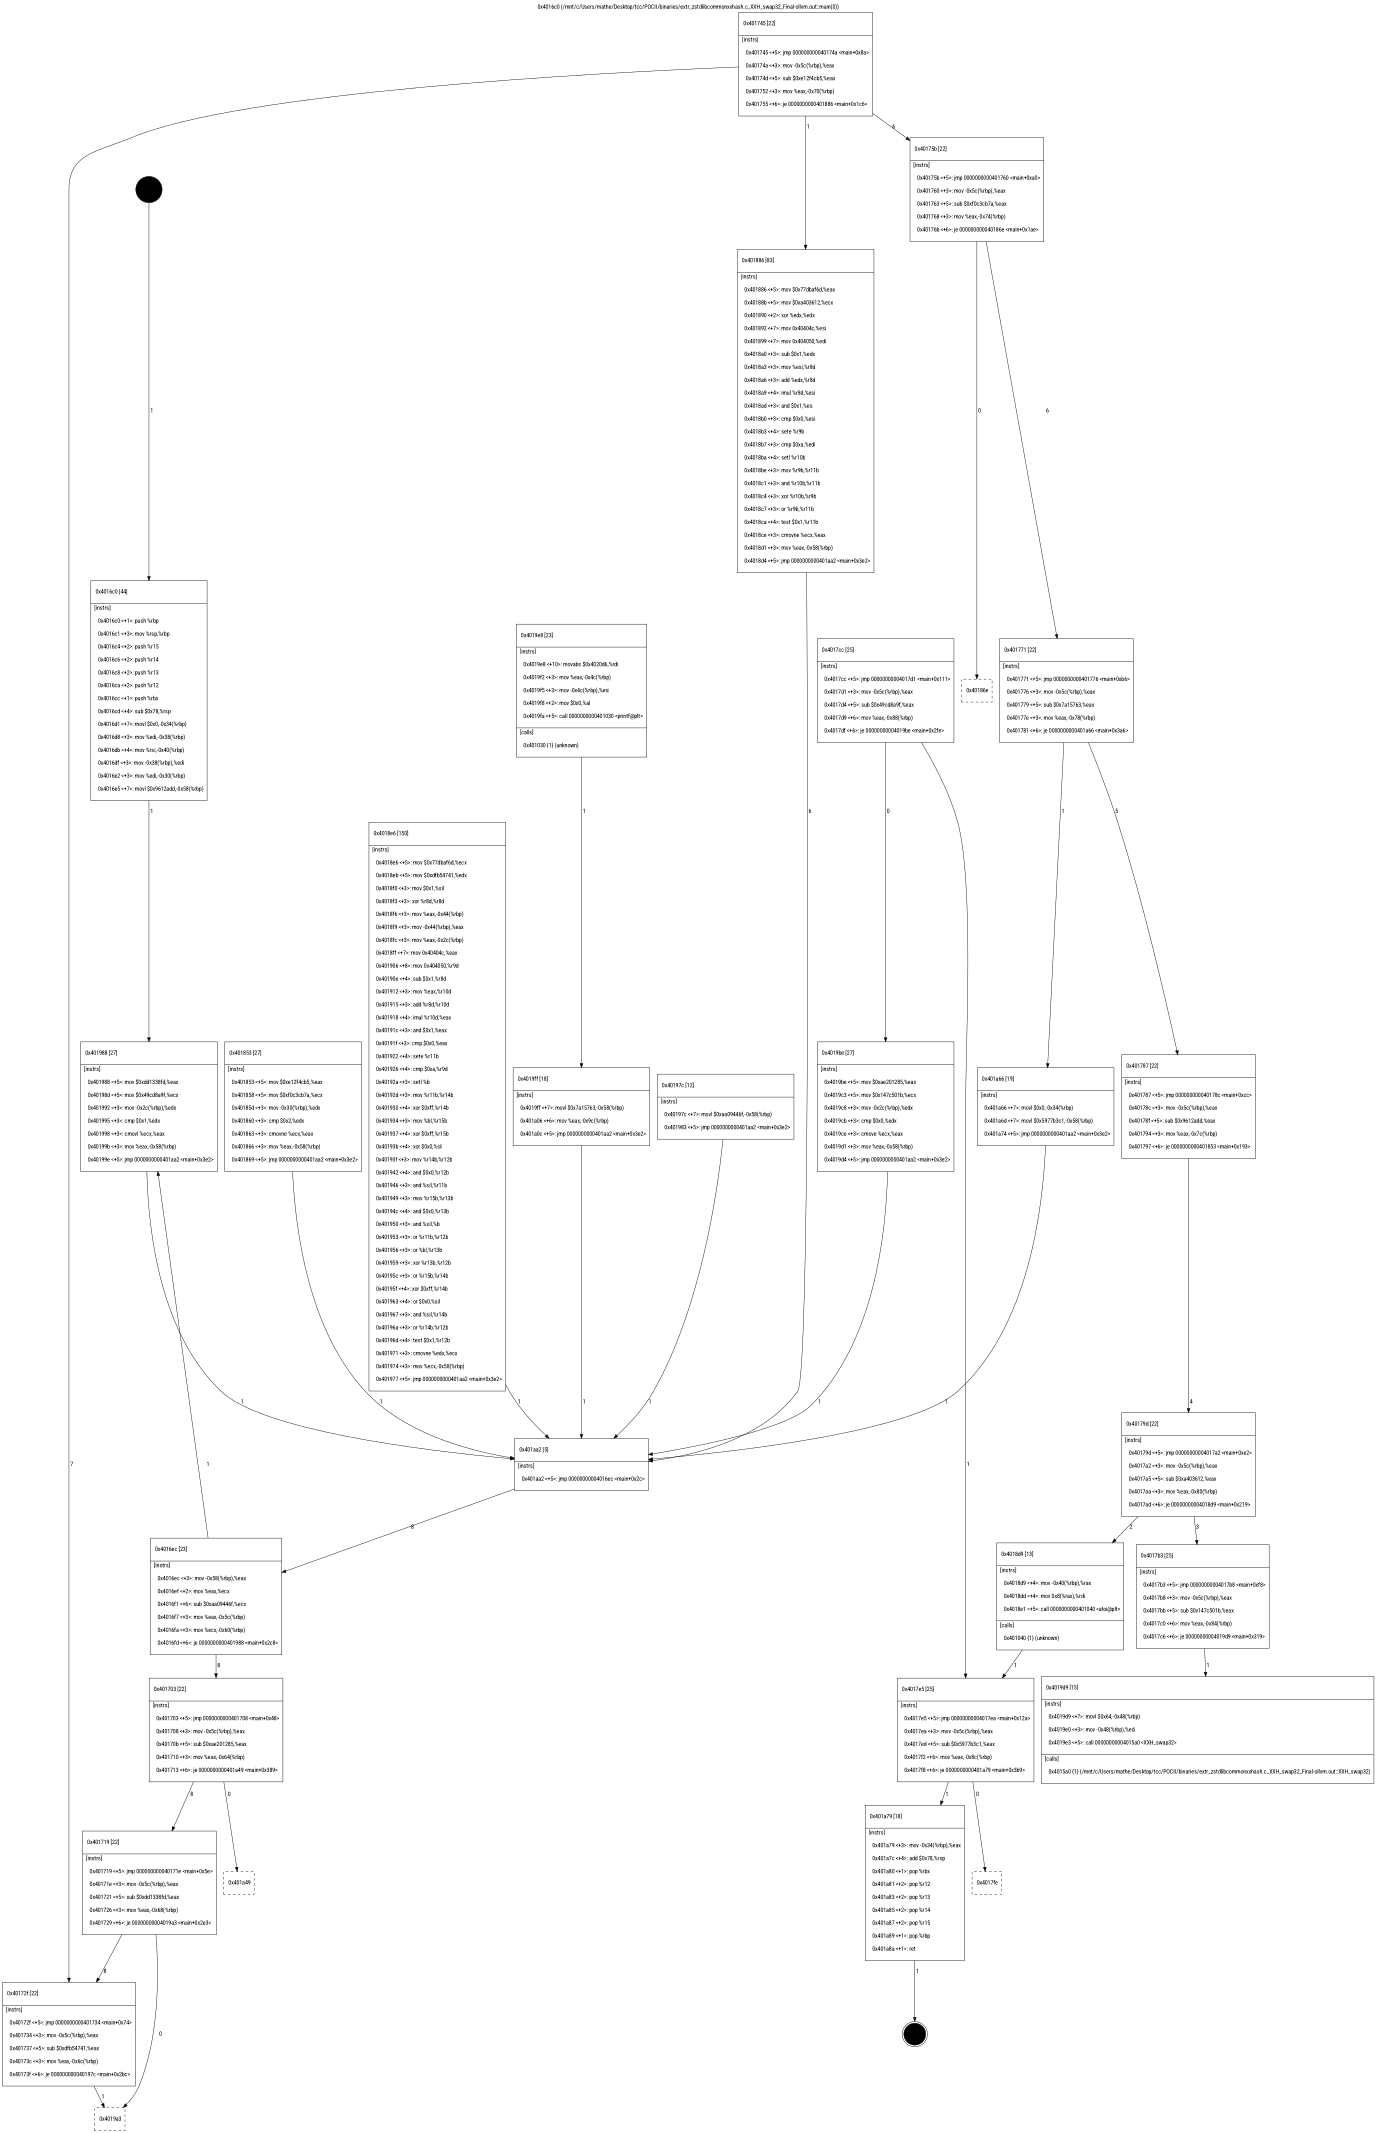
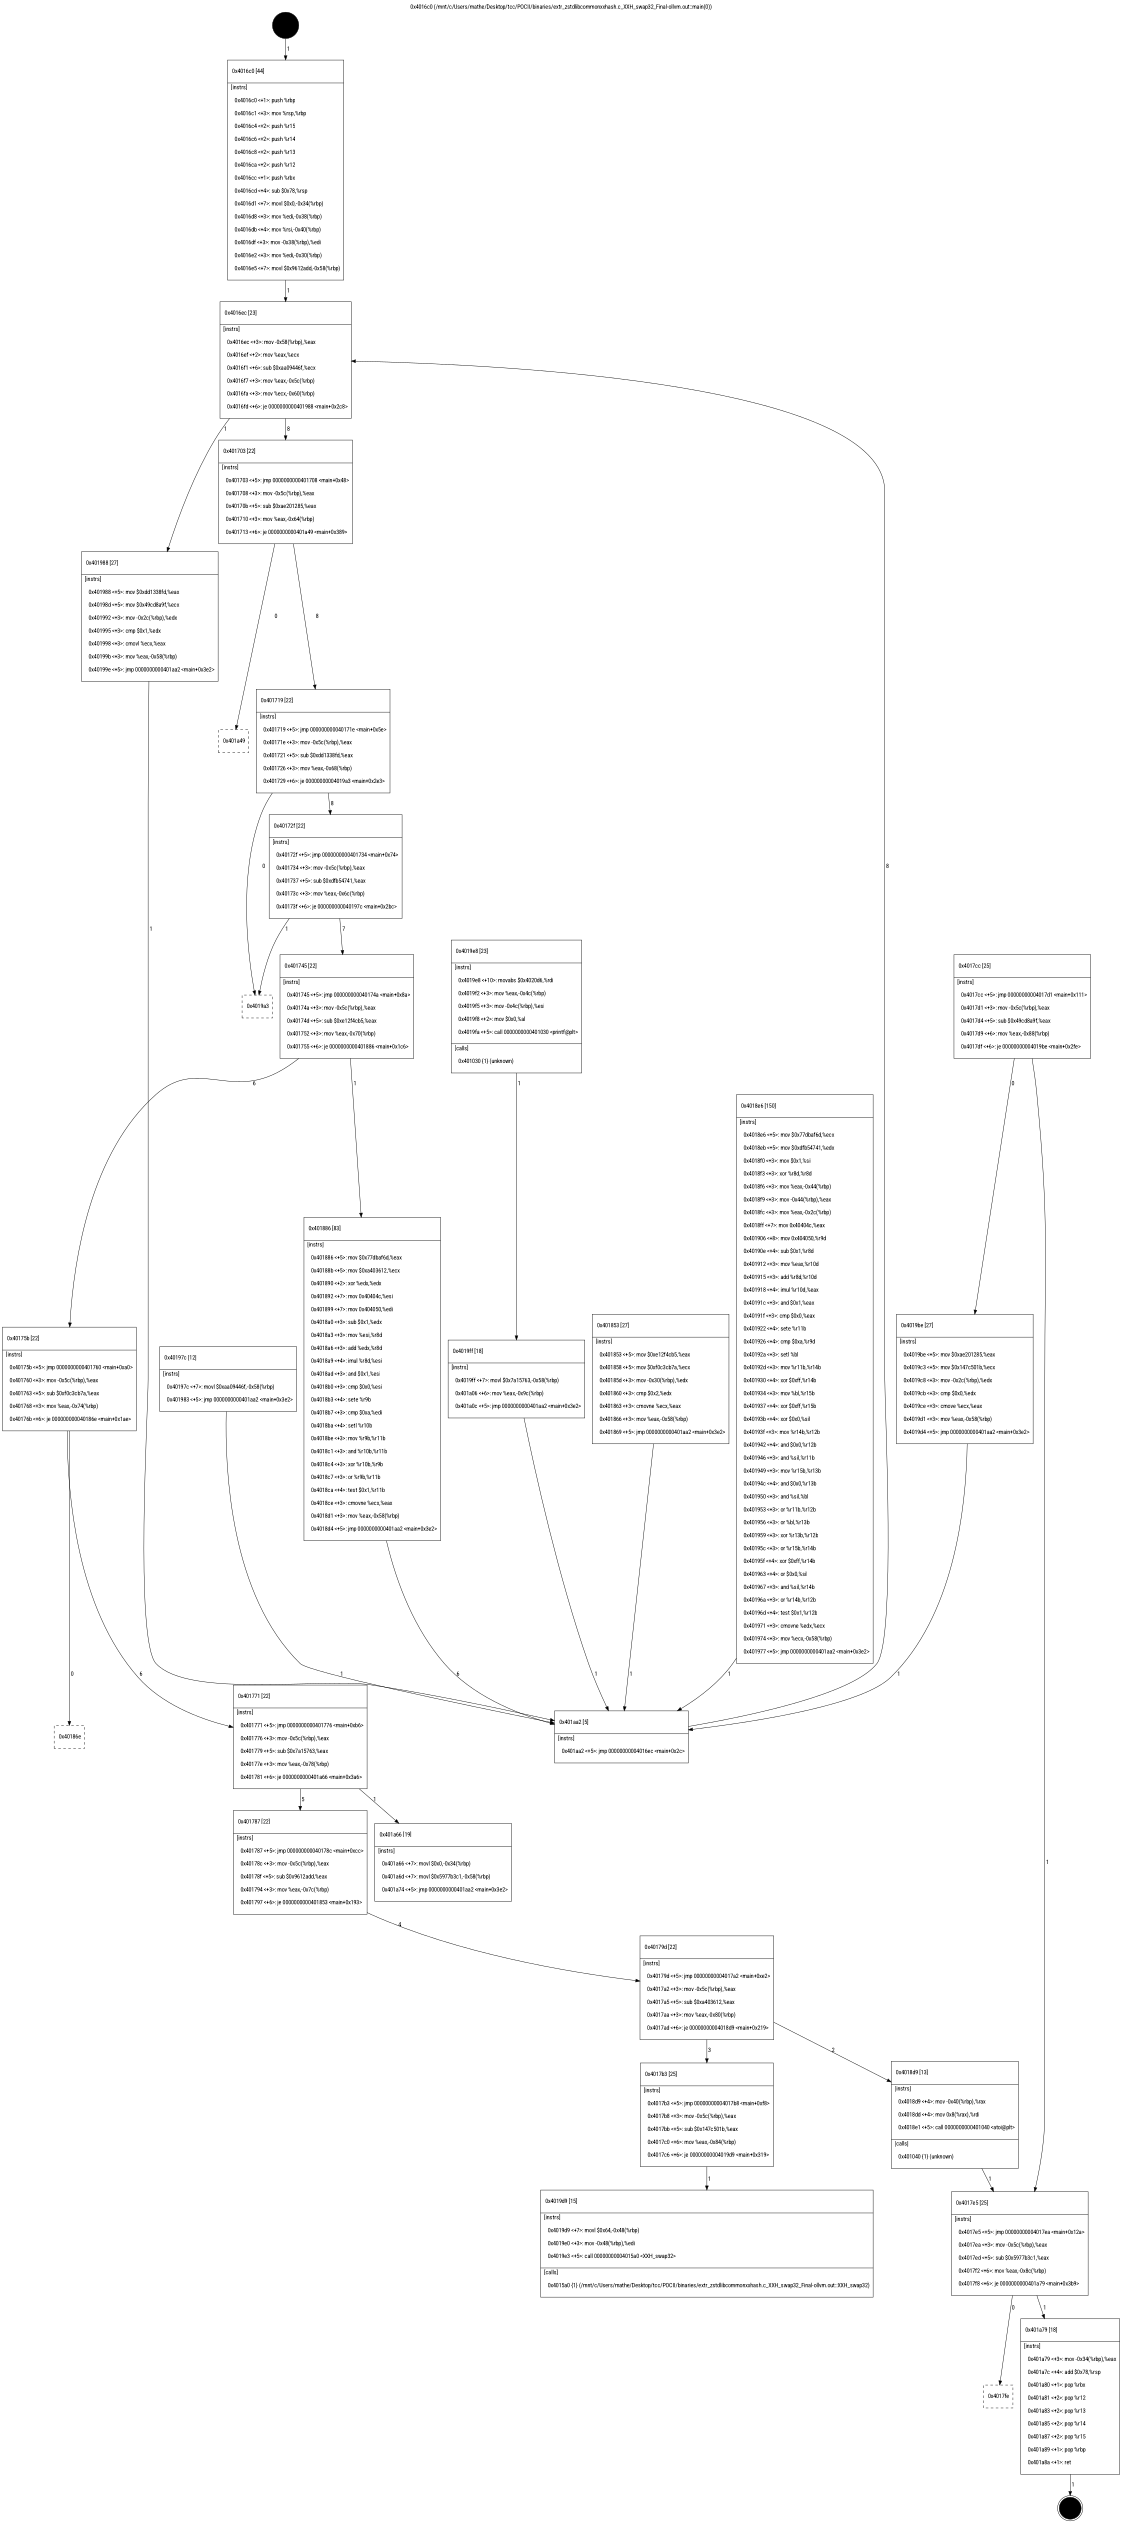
edge "0x401745 [22]" -> "0x40172f [22]": reversed
edge "0x4016c0 [44]" -> "0x401988 [27]": now "0x4016c0 [44]" -> "0x4016ec [23]"
edge "0x401a66 [19]" -> "0x401aa2 [5]": removed, label "1"
